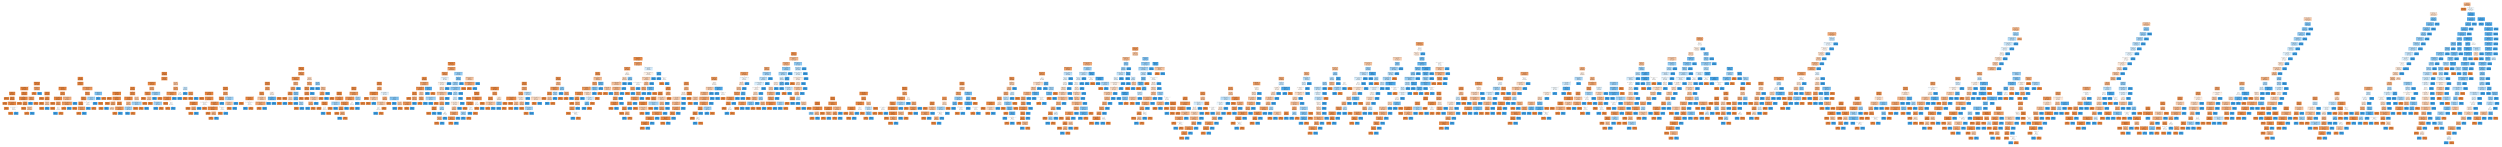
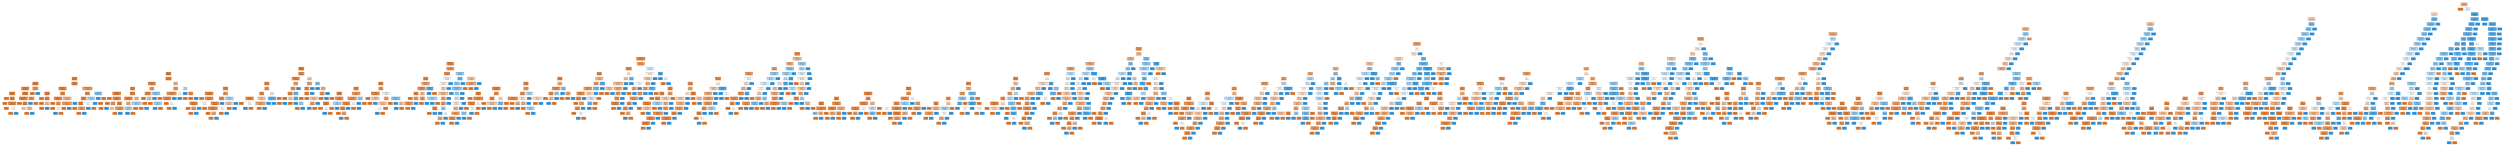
node "gini = 0.0 samples = 50 value = [0, 50] class = Positive": added
node "gini = 0.0 samples = 61 value = [0, 61] class = Positive": fillcolor #f5cdb0 -> #399de5
node "gini = 0.0 samples = 37 value = [37, 0] class = Negative": fillcolor #e58139 -> #f5cdb0
node "gini = 0.0 samples = 24 value = [24, 0] class = Negative": removed
